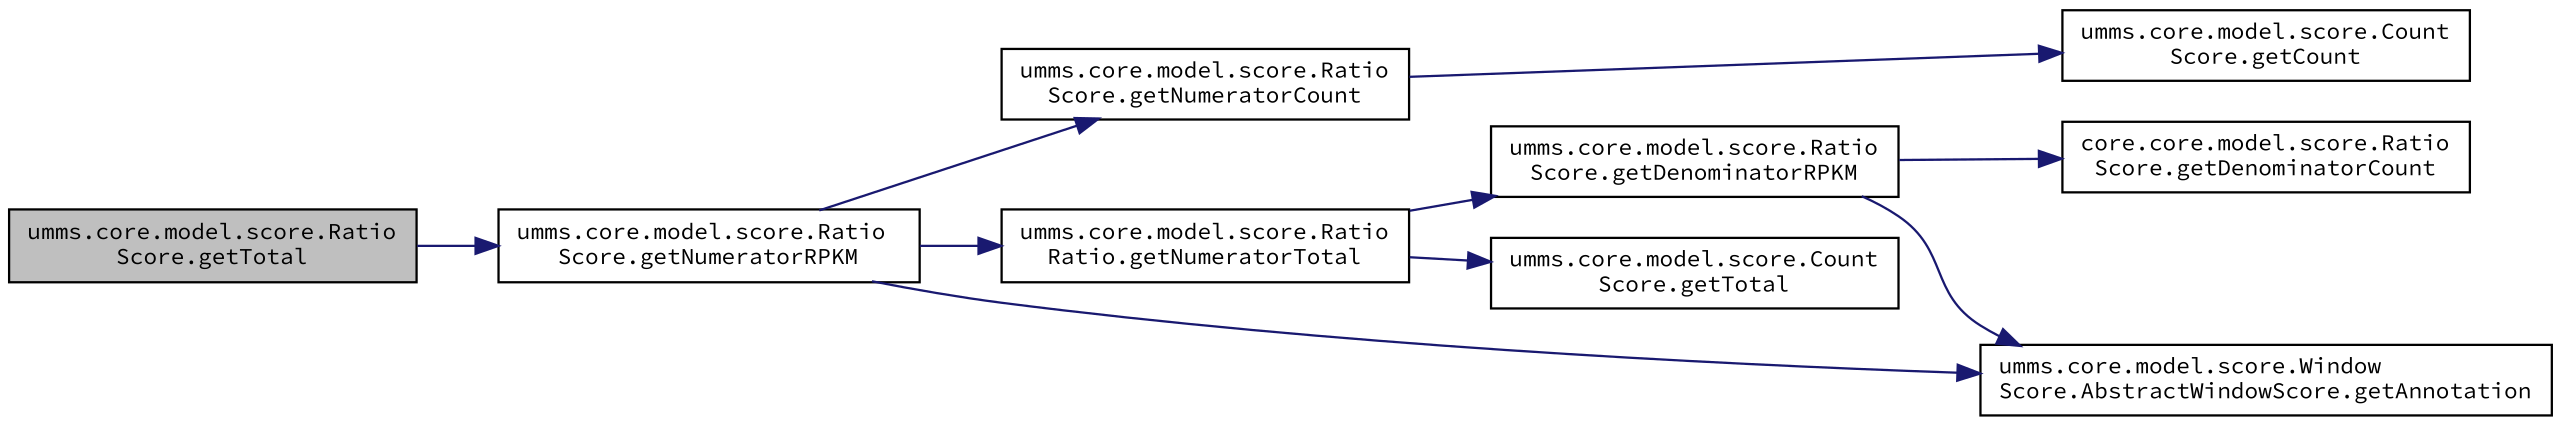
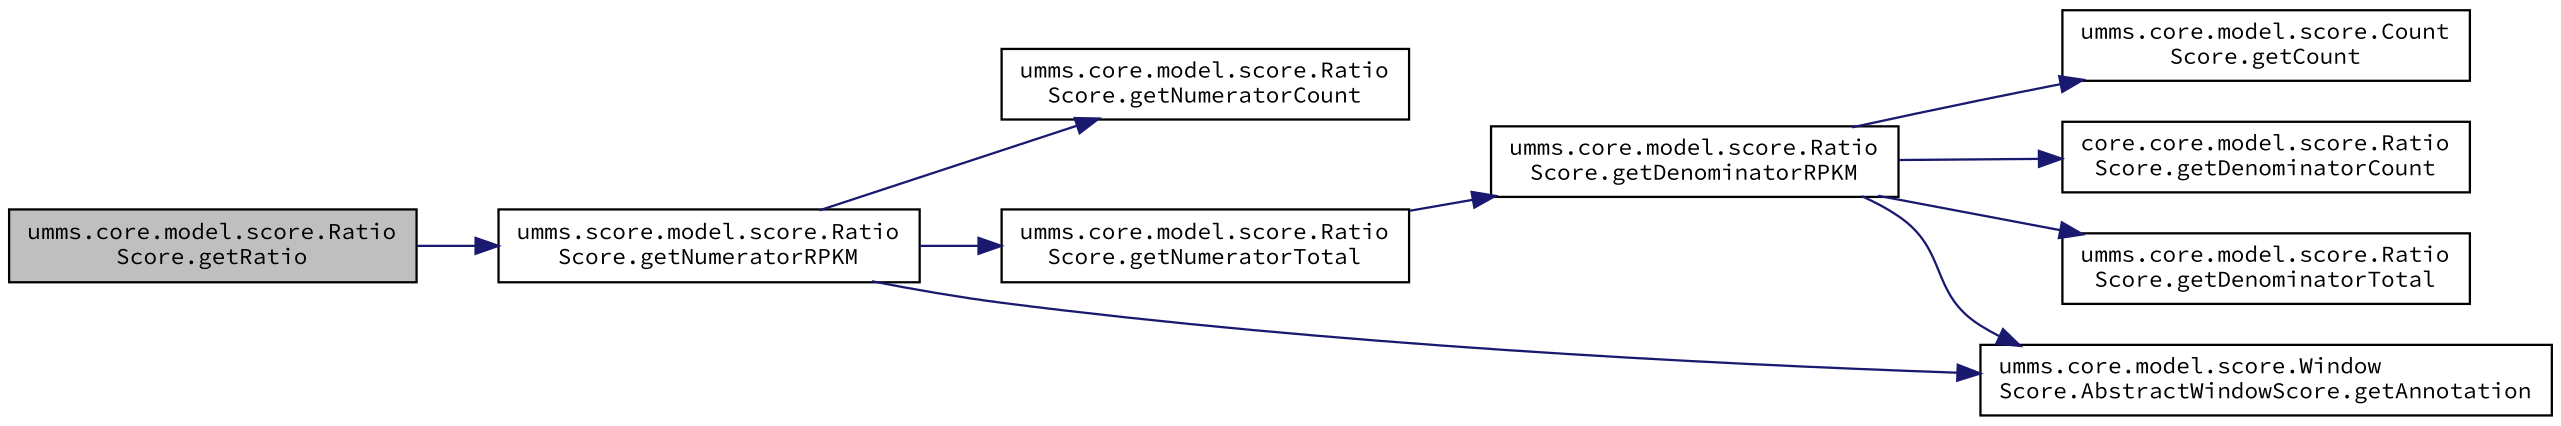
edge "umms.core.model.score.Ratio Score.getNumeratorCount" -> "umms.core.model.score.Count Score.getCount": now "umms.core.model.score.Ratio Score.getDenominatorRPKM" -> "umms.core.model.score.Count Score.getCount"
node "umms.core.model.score.Ratio Score.getTotal": label "umms.core.model.score.Ratio Score.getTotal" -> "umms.core.model.score.Ratio Score.getRatio"
node "umms.core.model.score.Ratio Score.getNumeratorRPKM": label "umms.core.model.score.Ratio Score.getNumeratorRPKM" -> "umms.score.model.score.Ratio Score.getNumeratorRPKM"
node "umms.core.model.score.Ratio Ratio.getNumeratorTotal": label "umms.core.model.score.Ratio Ratio.getNumeratorTotal" -> "umms.core.model.score.Ratio Score.getNumeratorTotal"
node "umms.core.model.score.Ratio Score.getDenominatorTotal": added
node "umms.core.model.score.Count Score.getTotal": removed
